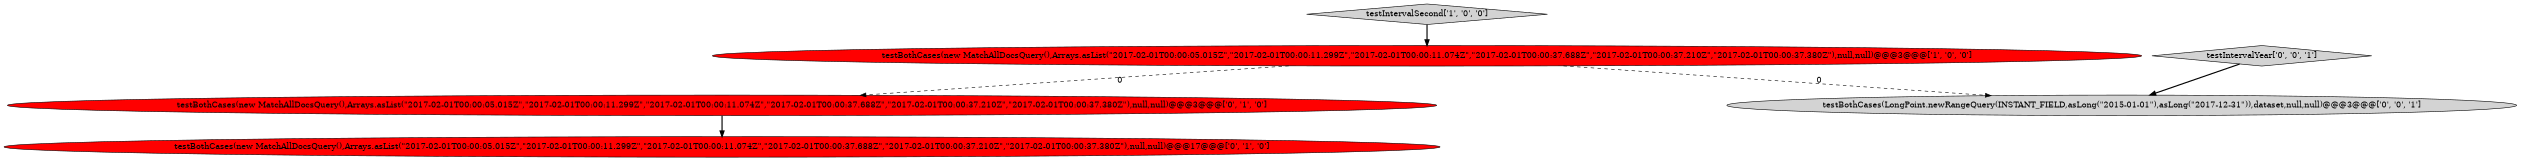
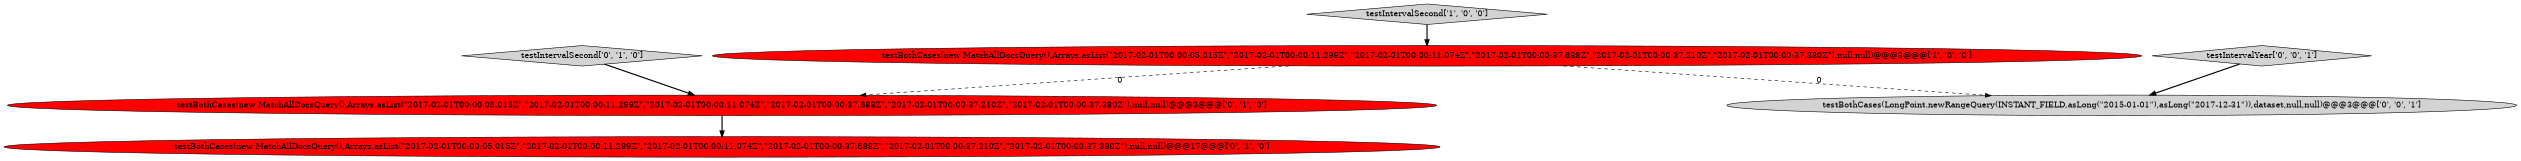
node "testIntervalSecond['0', '1', '0']": added
